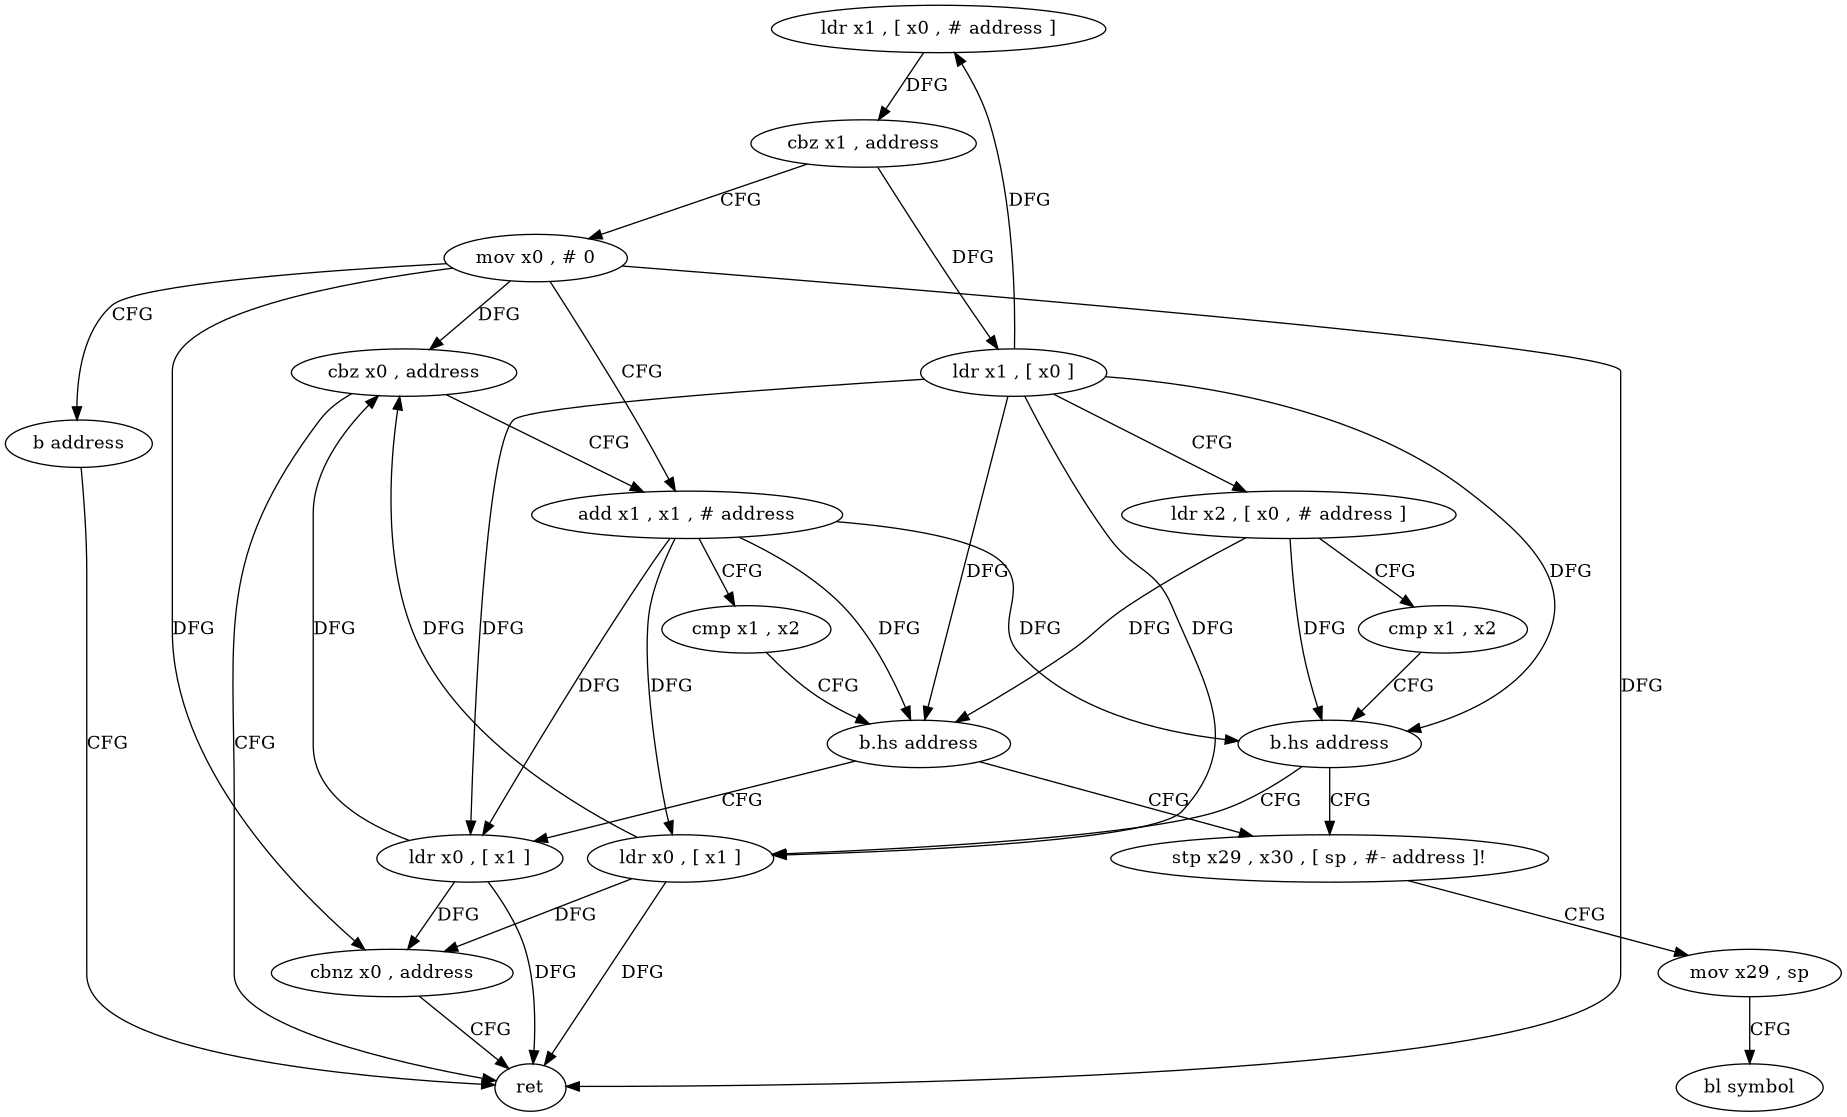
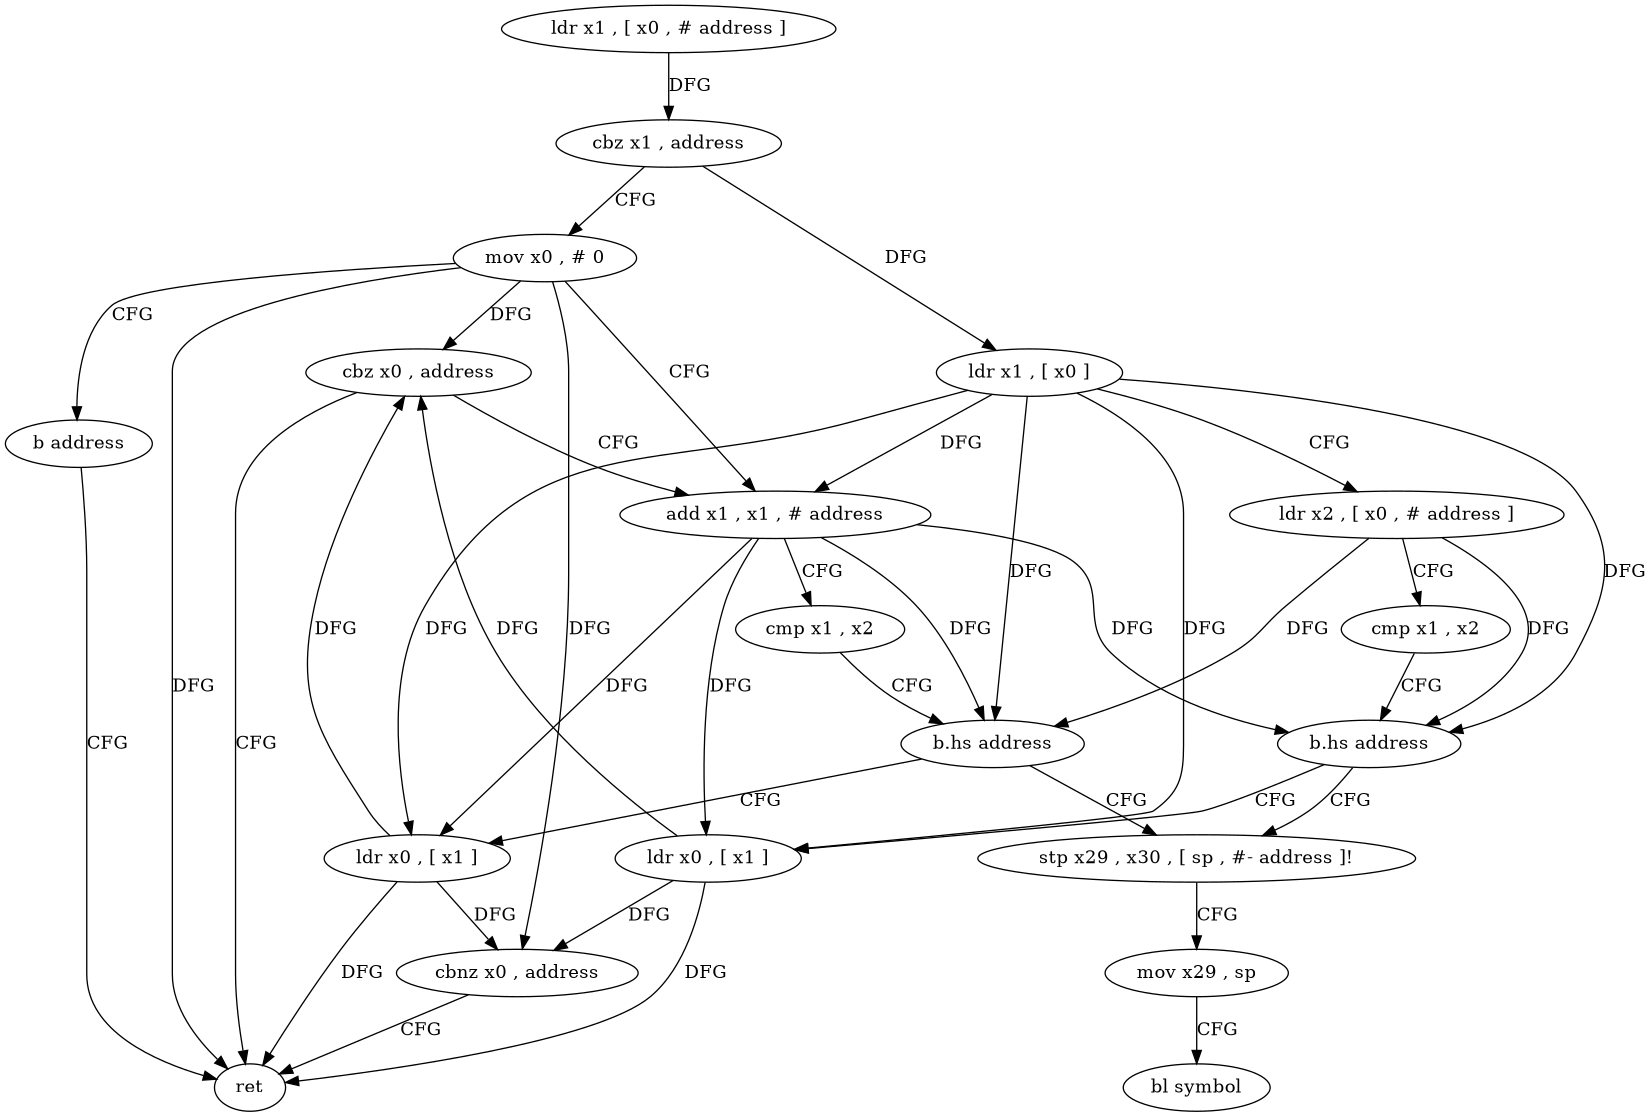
edge "ldr x1 , [ x0 ]" -> "ldr x1 , [ x0 , # address ]": now "ldr x1 , [ x0 ]" -> "add x1 , x1 , # address"
